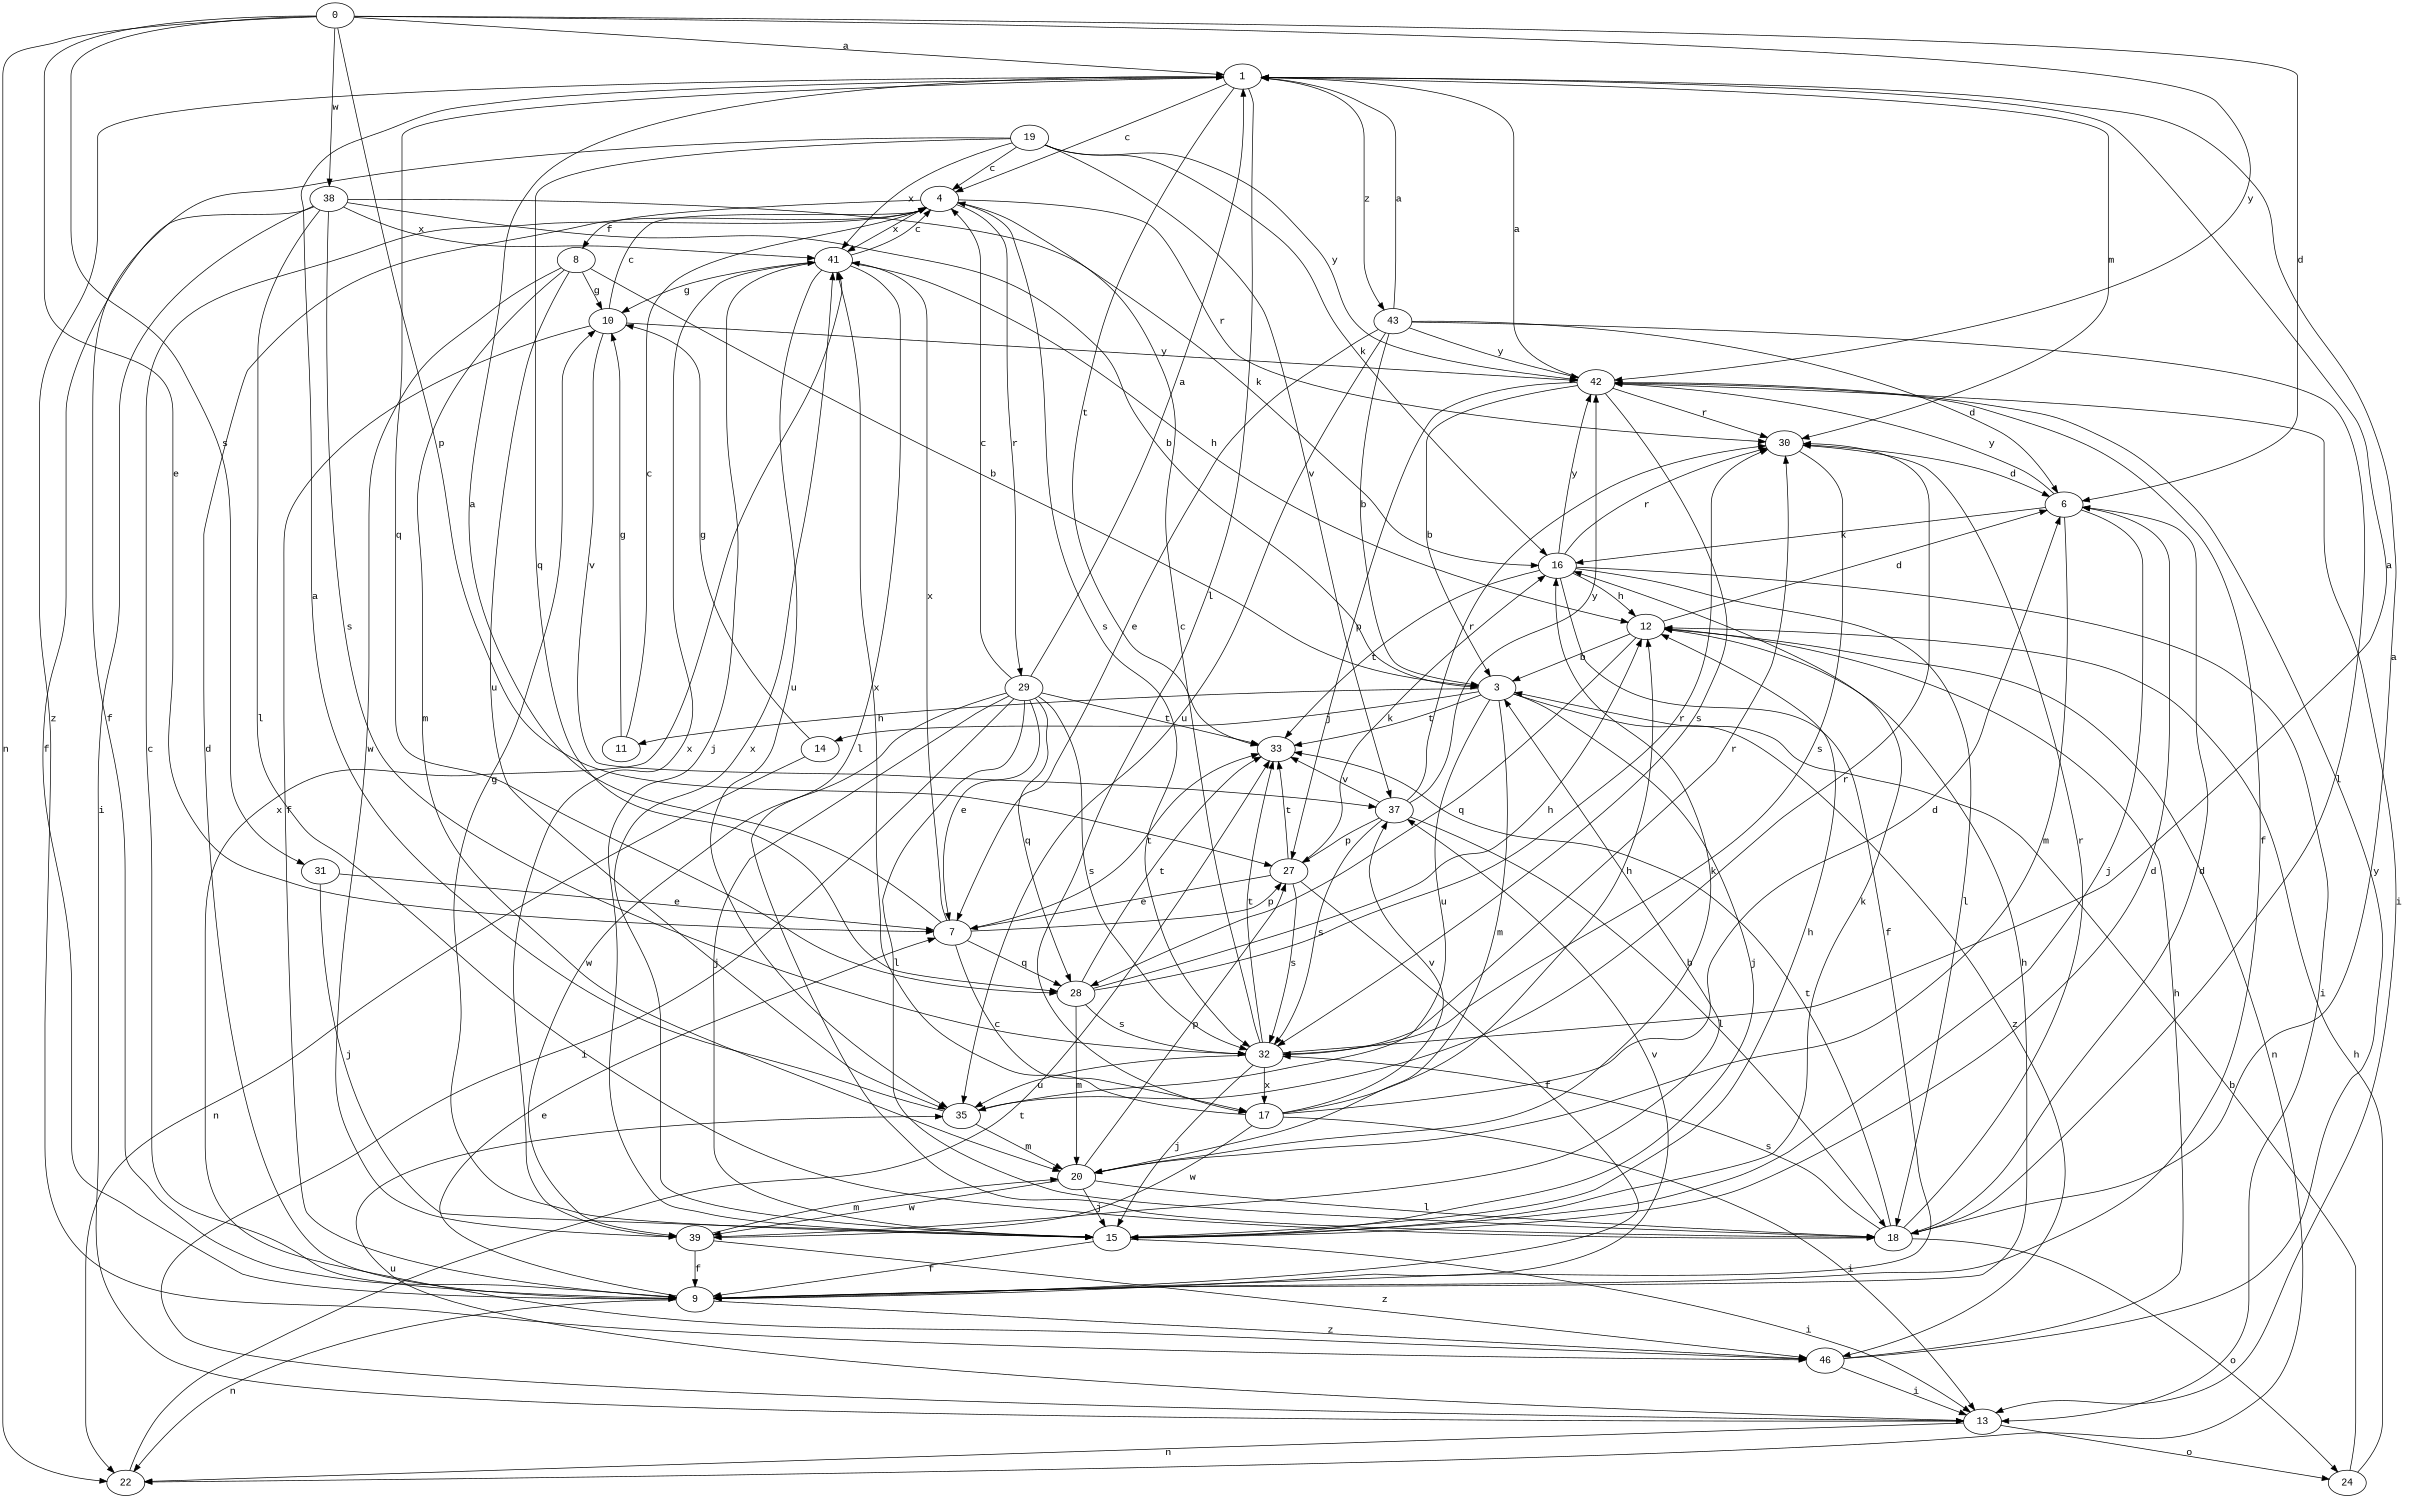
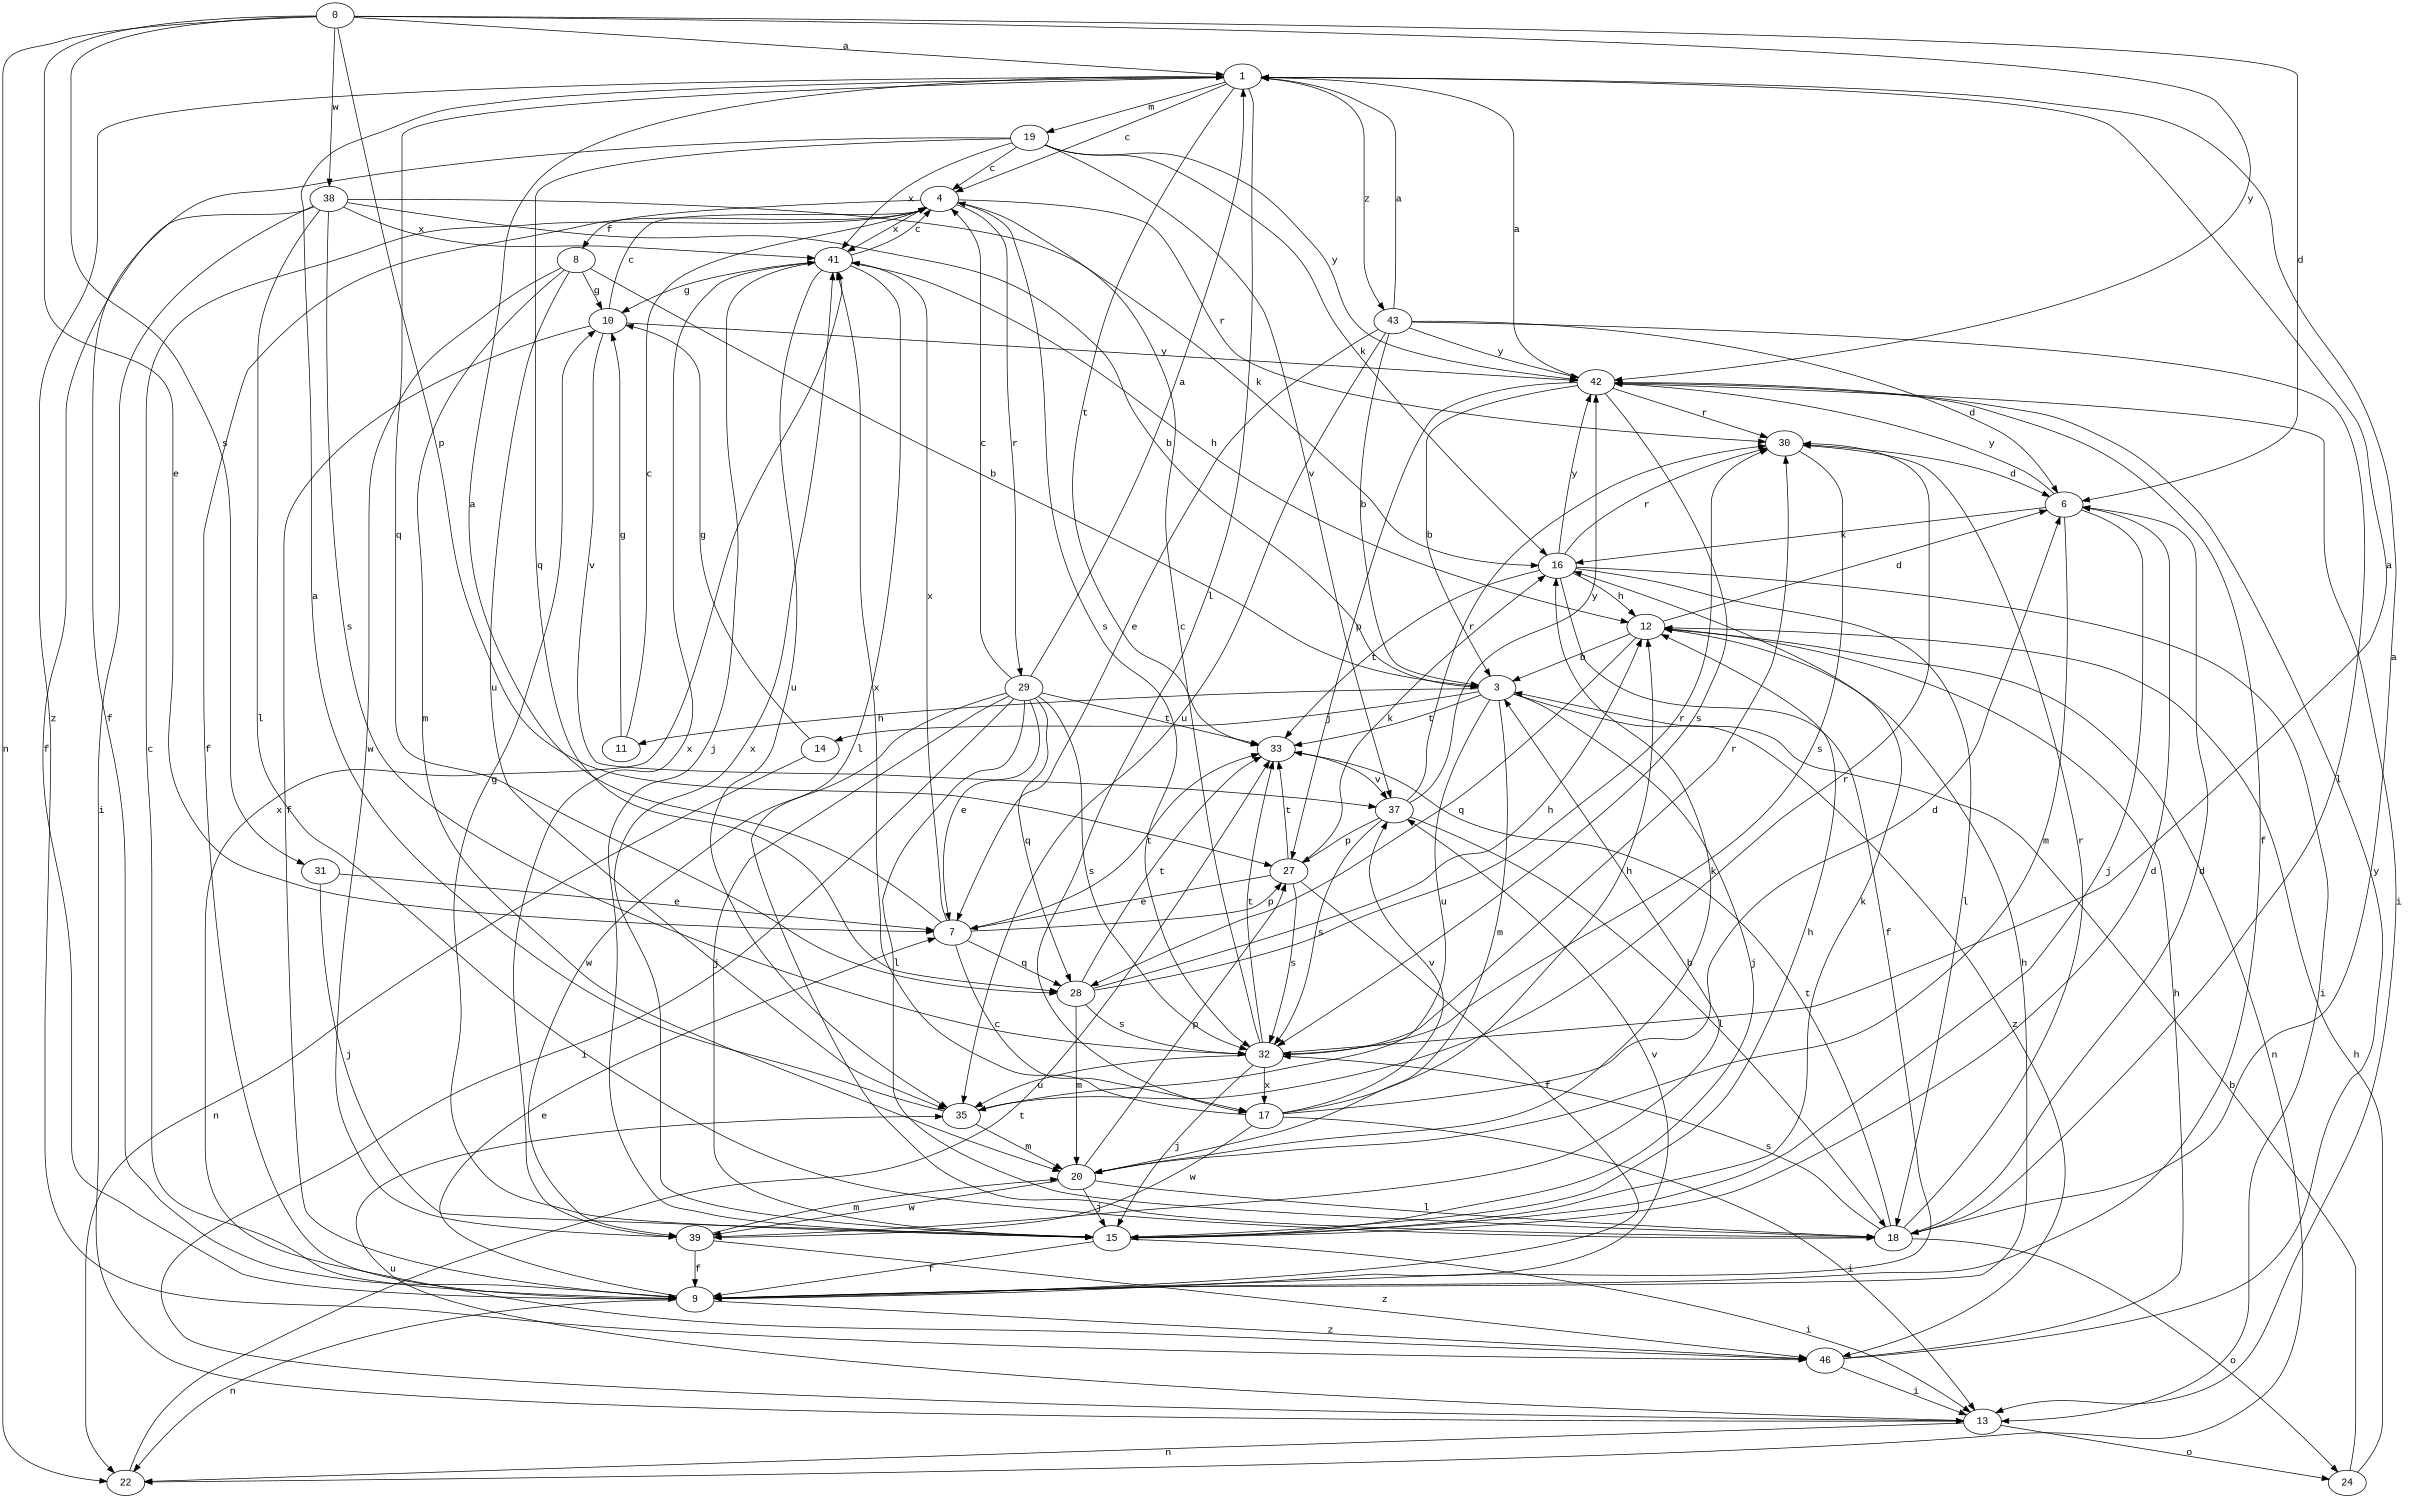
edge "1" -> "30": now "1" -> "19"
edge "4" -> "9": label "d" -> "f"
edge "37" -> "33": reversed
